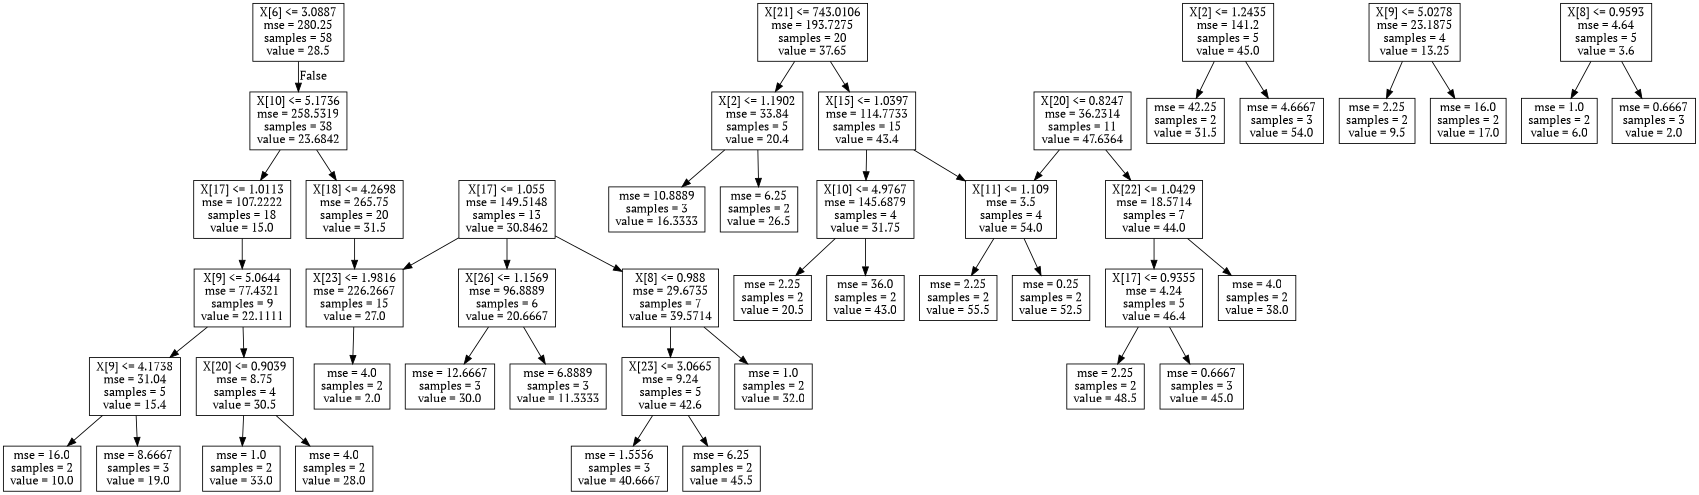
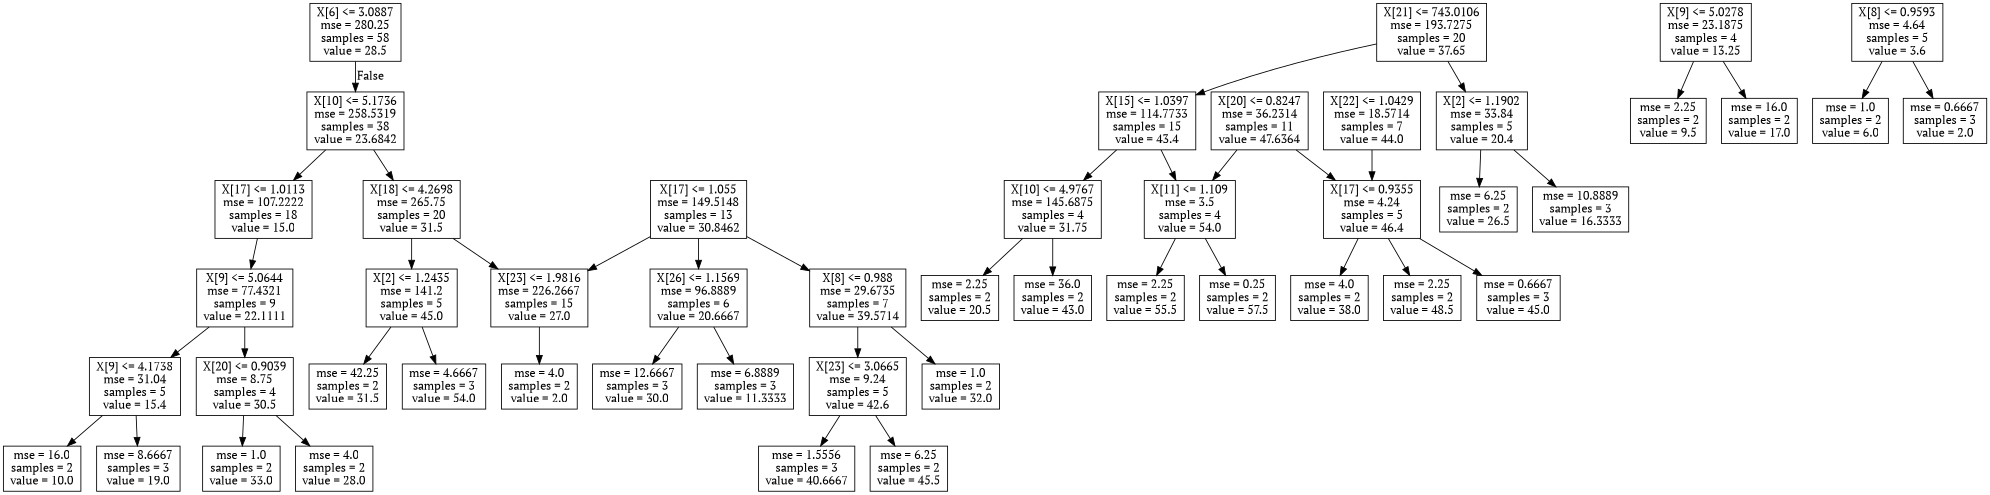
edge "X[20] <= 0.8247 mse = 36.2314 samples = 11 value = 47.6364" -> "X[22] <= 1.0429 mse = 18.5714 samples = 7 value = 44.0": now "X[20] <= 0.8247 mse = 36.2314 samples = 11 value = 47.6364" -> "X[17] <= 0.9355 mse = 4.24 samples = 5 value = 46.4"
node "X[10] <= 4.9767 mse = 145.6879 samples = 4 value = 31.75": label "X[10] <= 4.9767 mse = 145.6879 samples = 4 value = 31.75" -> "X[10] <= 4.9767 mse = 145.6875 samples = 4 value = 31.75"
edge "X[18] <= 4.2698 mse = 265.75 samples = 20 value = 31.5" -> "X[2] <= 1.2435 mse = 141.2 samples = 5 value = 45.0": added
edge "X[22] <= 1.0429 mse = 18.5714 samples = 7 value = 44.0" -> "mse = 4.0 samples = 2 value = 38.0": now "X[17] <= 0.9355 mse = 4.24 samples = 5 value = 46.4" -> "mse = 4.0 samples = 2 value = 38.0"
node "mse = 0.25 samples = 2 value = 52.5": label "mse = 0.25 samples = 2 value = 52.5" -> "mse = 0.25 samples = 2 value = 57.5"
